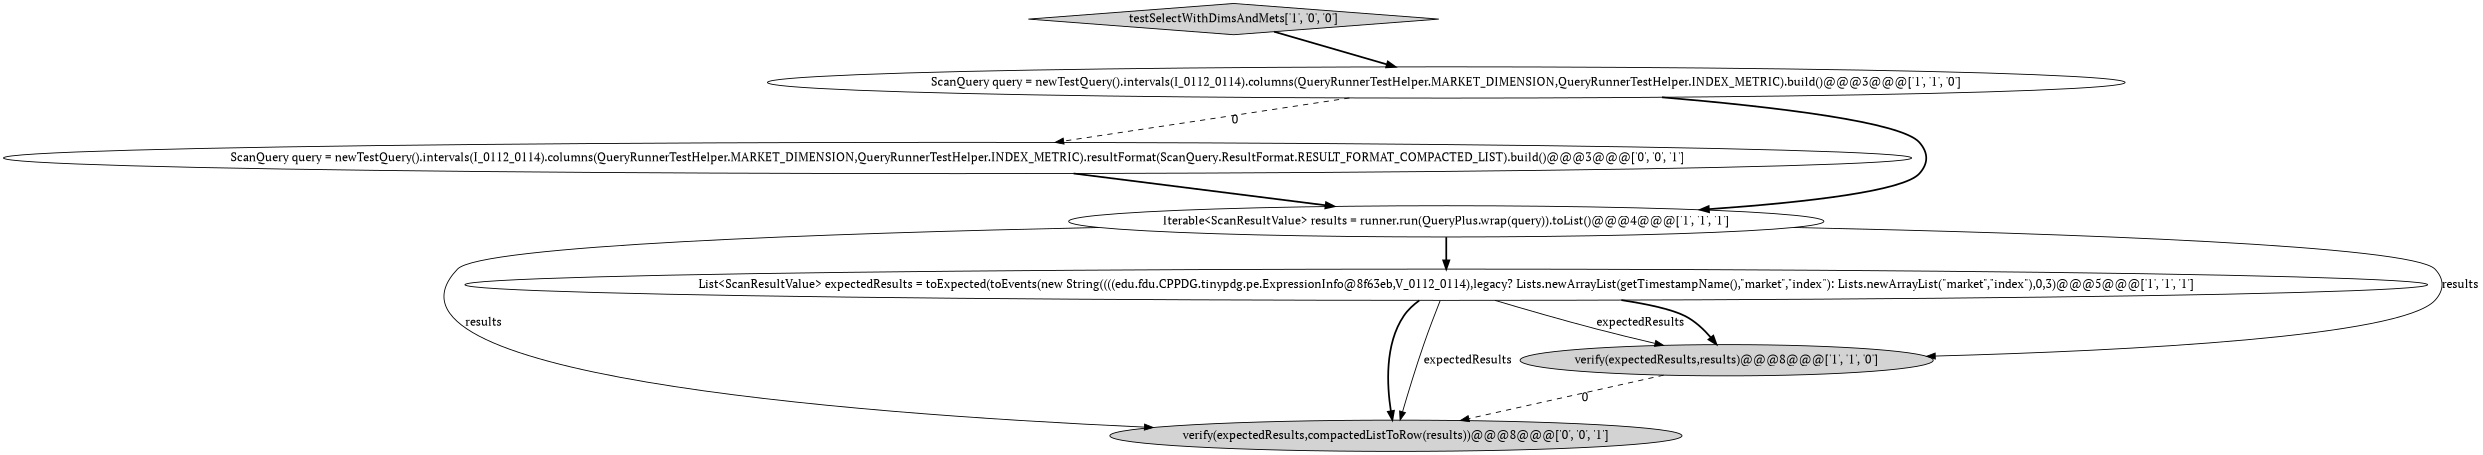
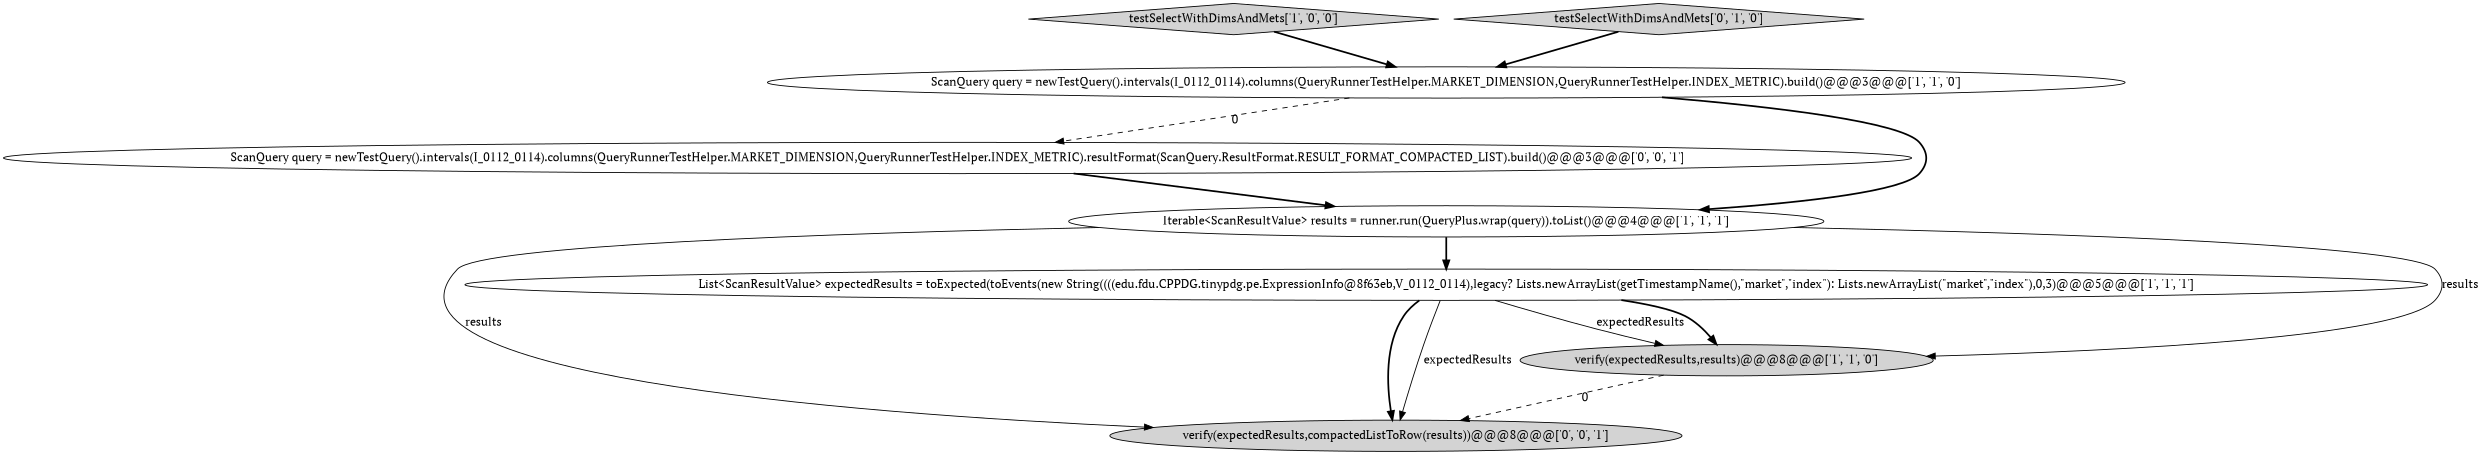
node "testSelectWithDimsAndMets['0', '1', '0']": added
